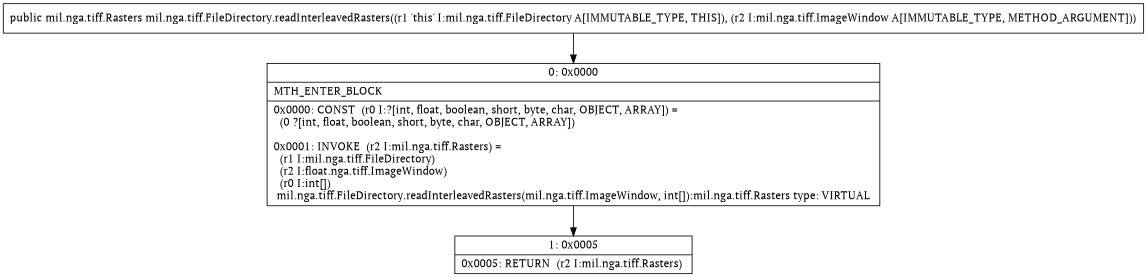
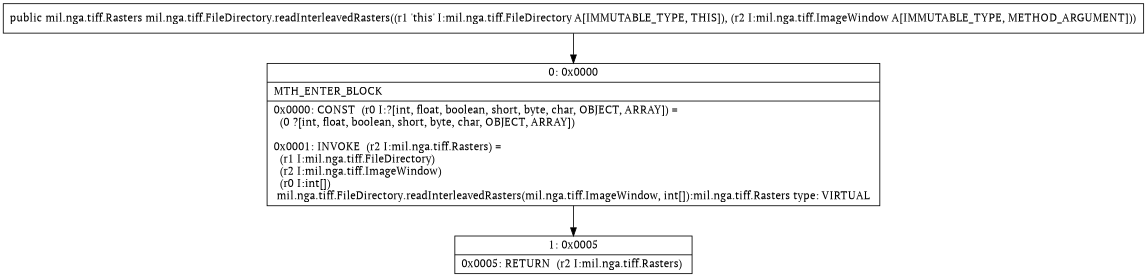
node "0: 0x0000": text "(r2 I:float.nga.tiff.ImageWindow)" -> "(r2 I:mil.nga.tiff.ImageWindow)"
